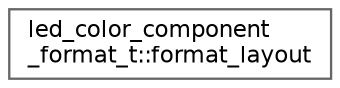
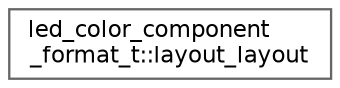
node "led_color_component _format_t::format_layout": label "led_color_component _format_t::format_layout" -> "led_color_component _format_t::layout_layout"
